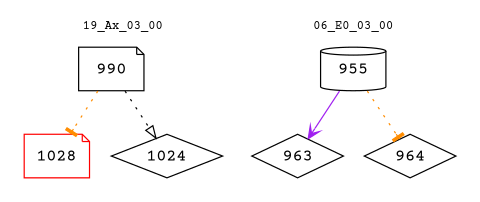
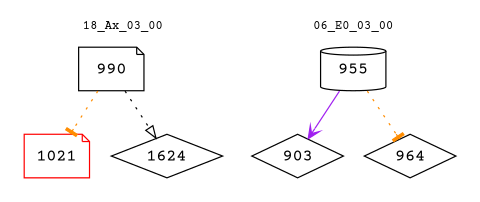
cluster "19_Ax_03_00": label "19_Ax_03_00" -> "18_Ax_03_00"
node "1028": label "1028" -> "1021"
node "1024": label "1024" -> "1624"
node "963": label "963" -> "903"
